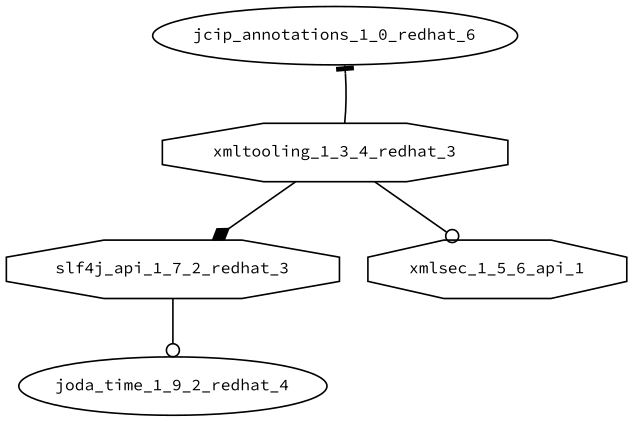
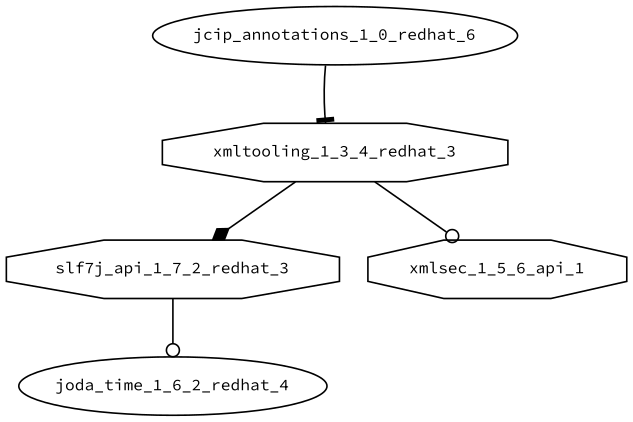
edge "xmltooling_1_3_4_redhat_3" -> "jcip_annotations_1_0_redhat_6": reversed
node "slf4j_api_1_7_2_redhat_3": label "slf4j_api_1_7_2_redhat_3" -> "slf7j_api_1_7_2_redhat_3"
node "joda_time_1_9_2_redhat_4": label "joda_time_1_9_2_redhat_4" -> "joda_time_1_6_2_redhat_4"
